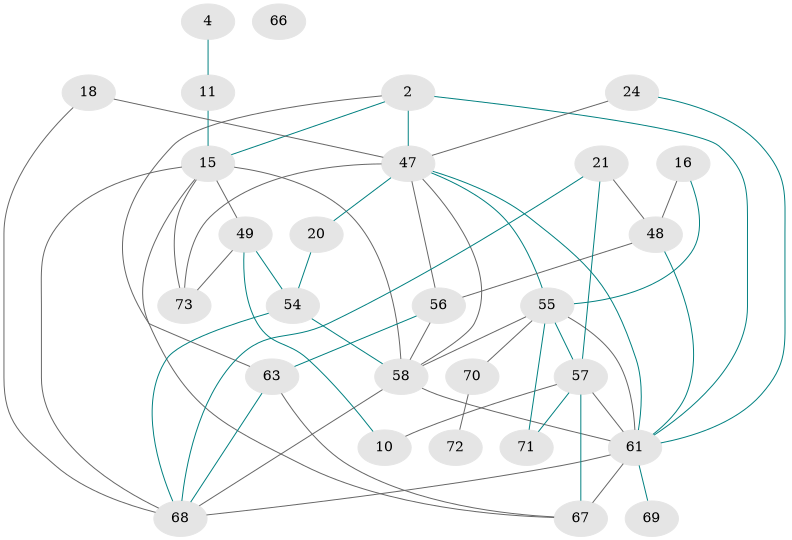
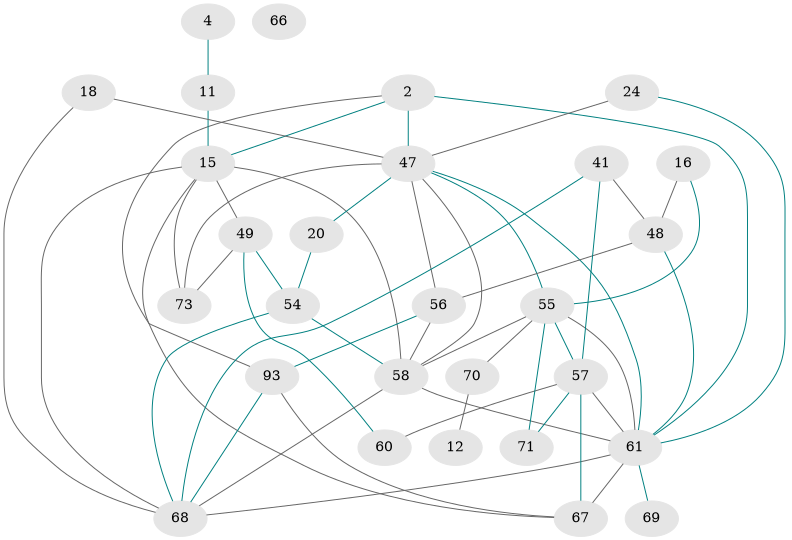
node "21": label "21" -> "41"
node "63": label "63" -> "93"
node "10": label "10" -> "60"
node "72": label "72" -> "12"
